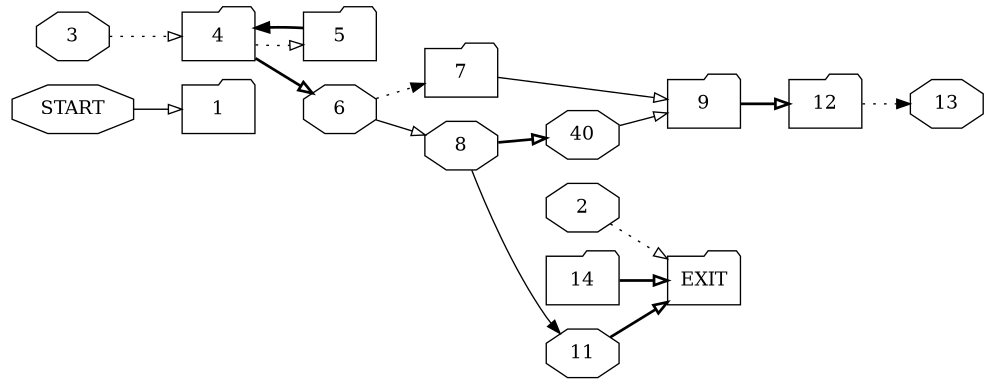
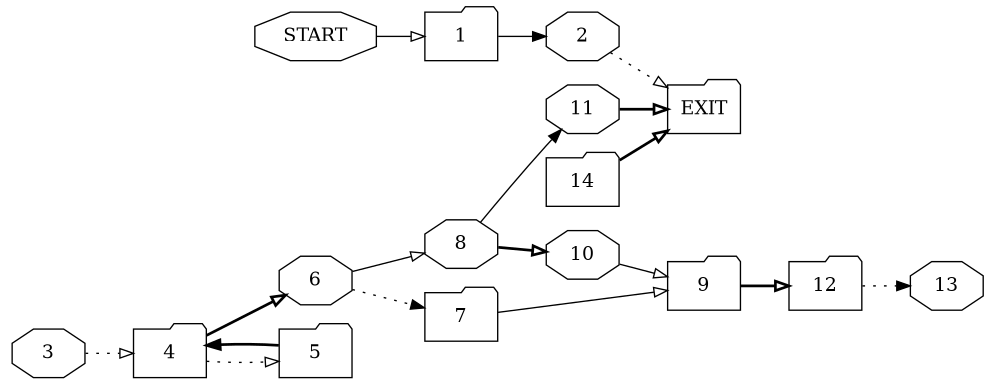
edge "1" -> "2": added
node "40": label "40" -> "10"
